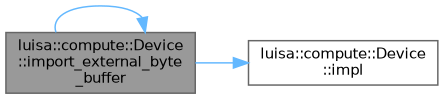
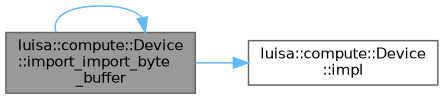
node "luisa::compute::Device ::import_external_byte _buffer": label "luisa::compute::Device ::import_external_byte _buffer" -> "luisa::compute::Device ::import_import_byte _buffer"
